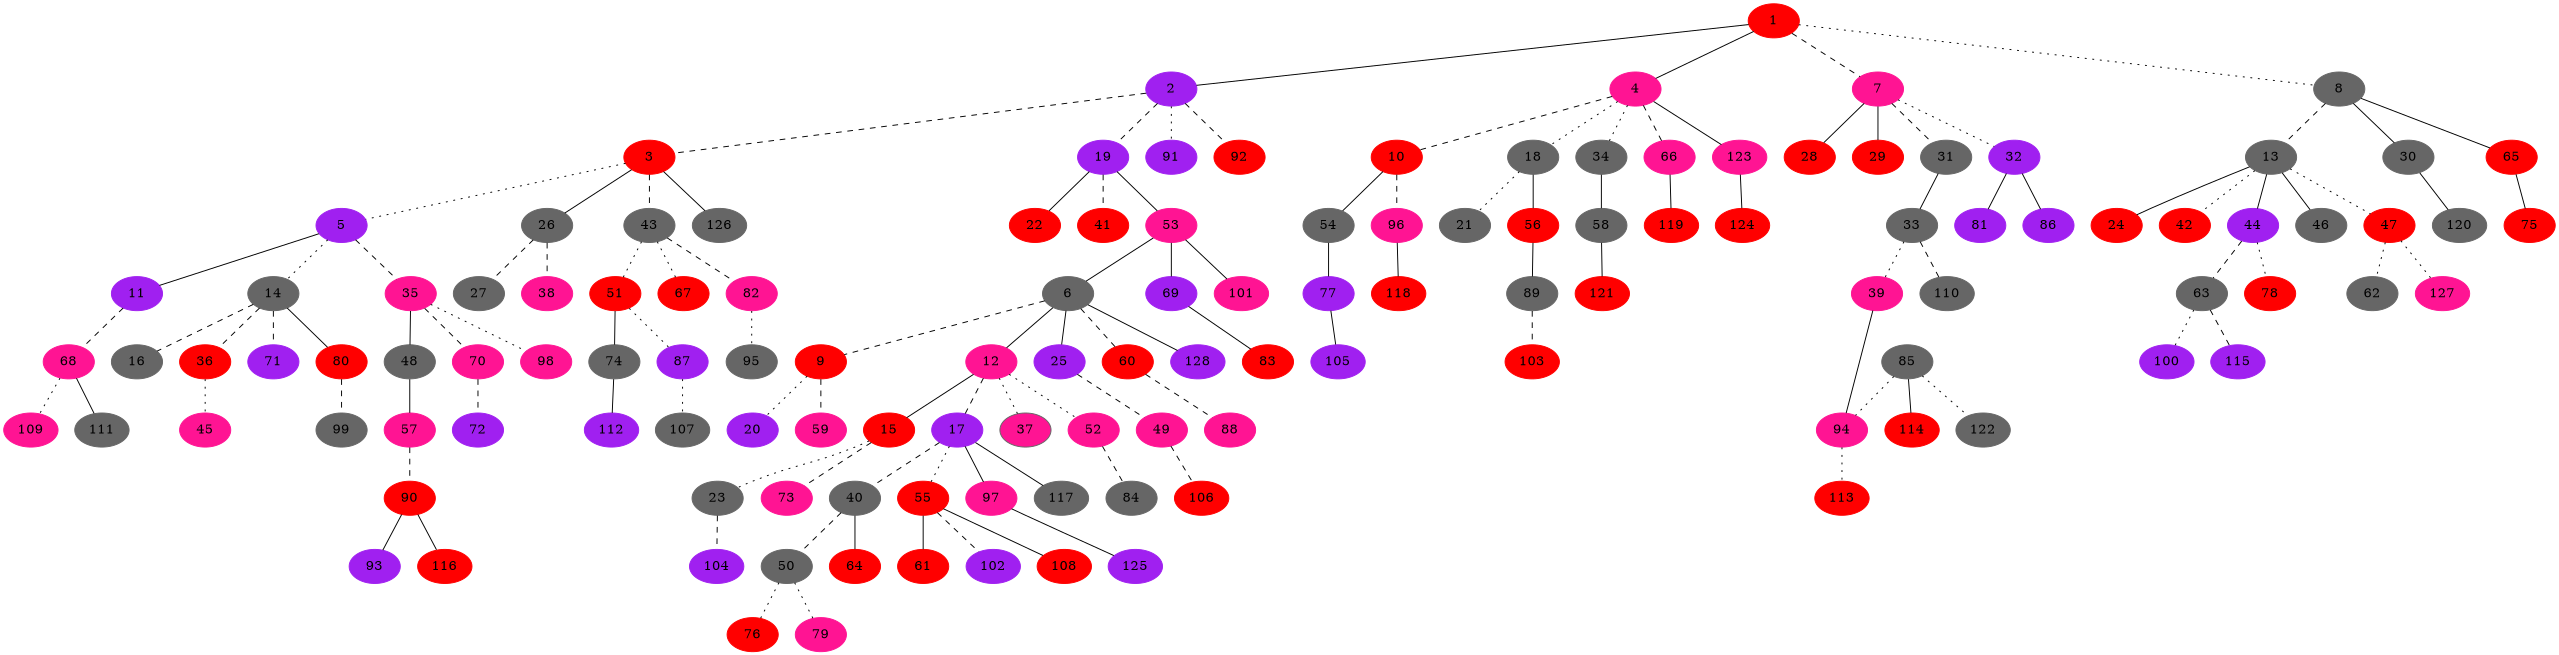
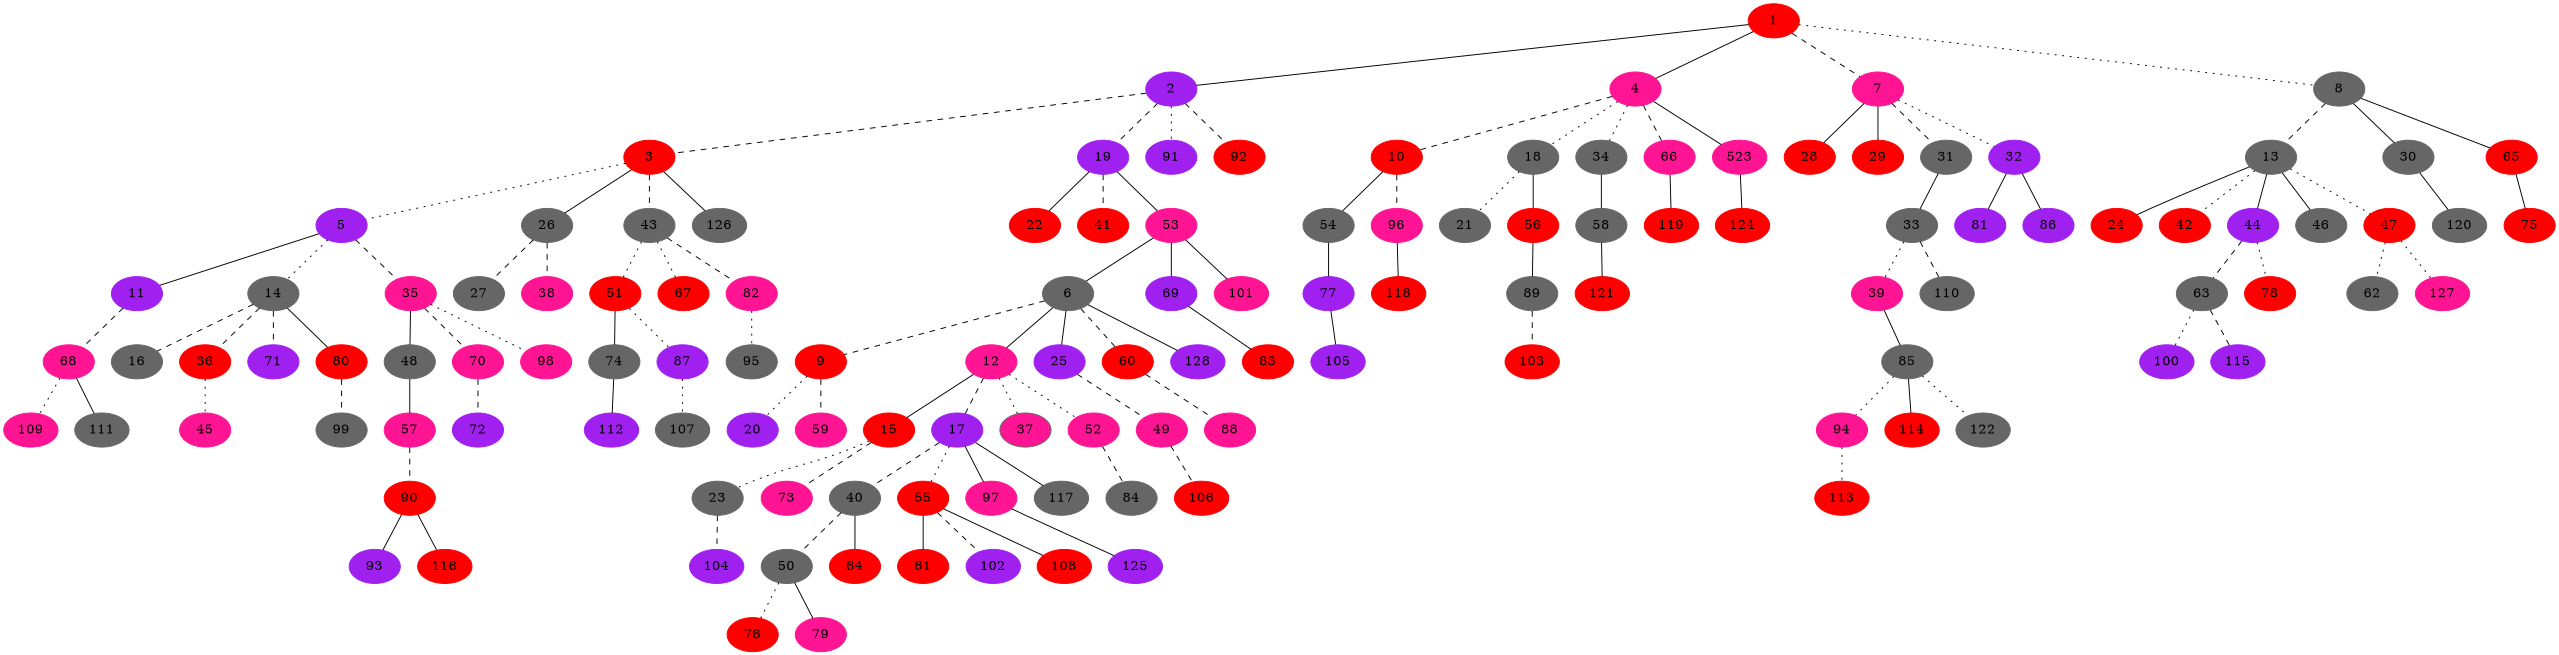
node "123": label "123" -> "523"
edge "39" -- "94": now "39" -- "85"
edge "50" -- "79": style dotted -> solid
